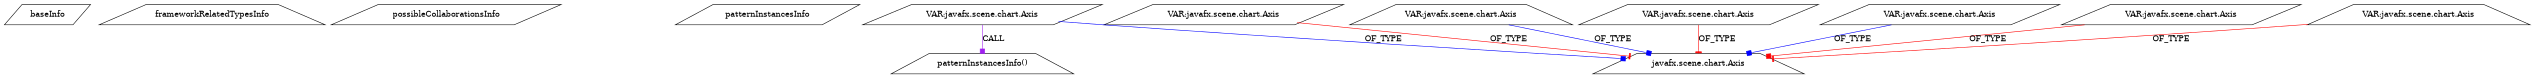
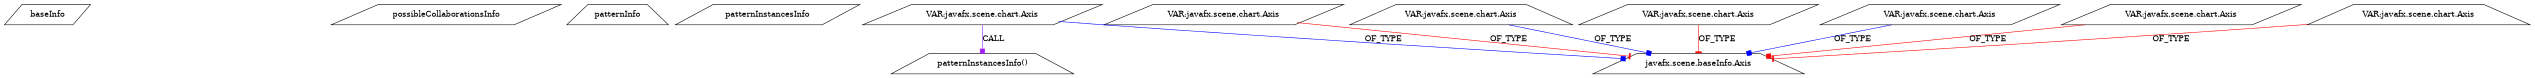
node "frameworkRelatedTypesInfo": removed
node "patternInfo": added
node "javafx.scene.chart.Axis": label "javafx.scene.chart.Axis" -> "javafx.scene.baseInfo.Axis"
